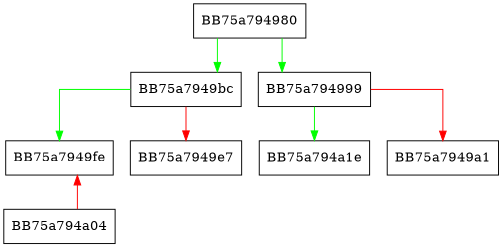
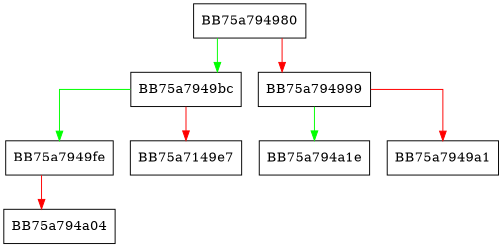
edge "BB75a794980" -> "BB75a794999": color green -> red
node "BB75a7949e7": label "BB75a7949e7" -> "BB75a7149e7"
edge "BB75a794a04" -> "BB75a7949fe": reversed
